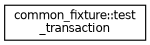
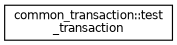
node "common_fixture::test _transaction": label "common_fixture::test _transaction" -> "common_transaction::test _transaction"
